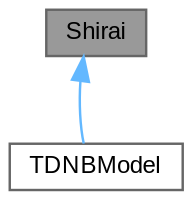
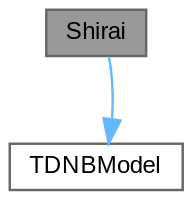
edge "TDNBModel" -> "Shirai": reversed
